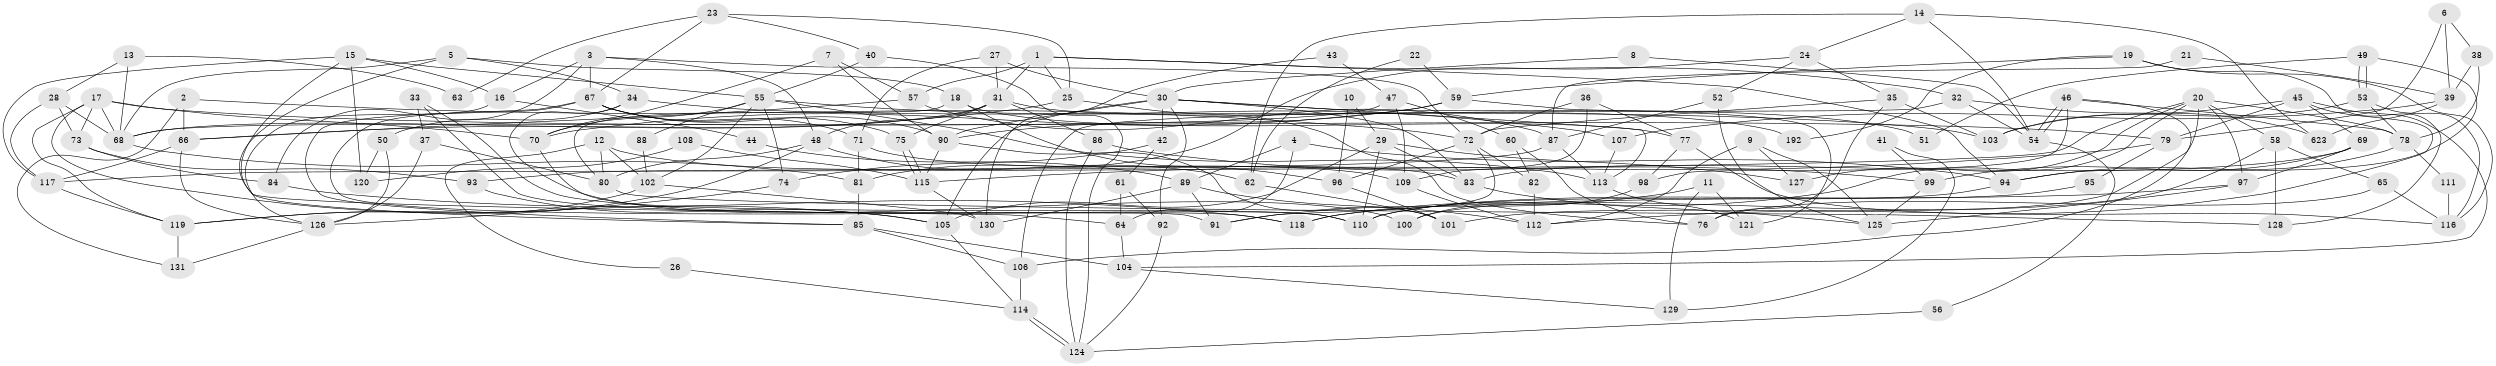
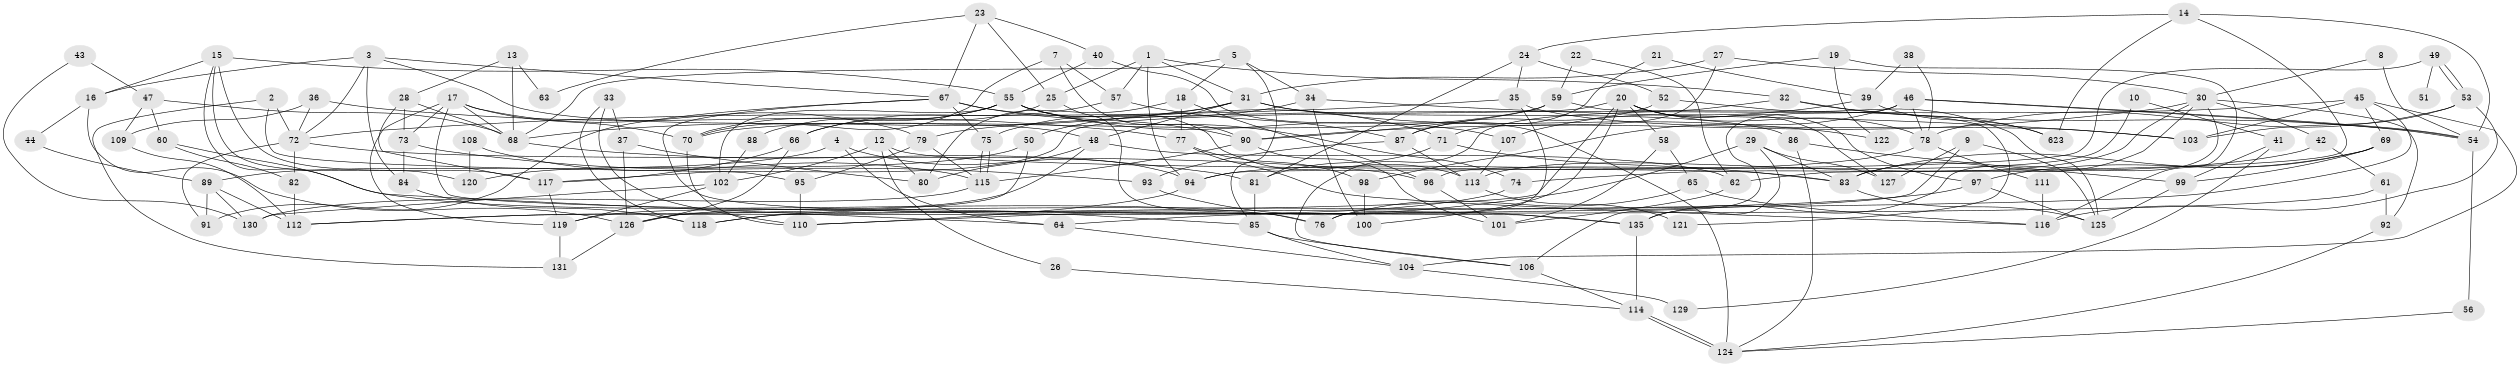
node "6": removed
edge "30" -- "51": removed
edge "2" -- "66": now "2" -- "95"
edge "10" -- "29": now "10" -- "41"
node "192": label "192" -> "122"
edge "12" -- "109": now "12" -- "83"
node "11": removed
node "105": label "105" -> "135"
node "128": removed
